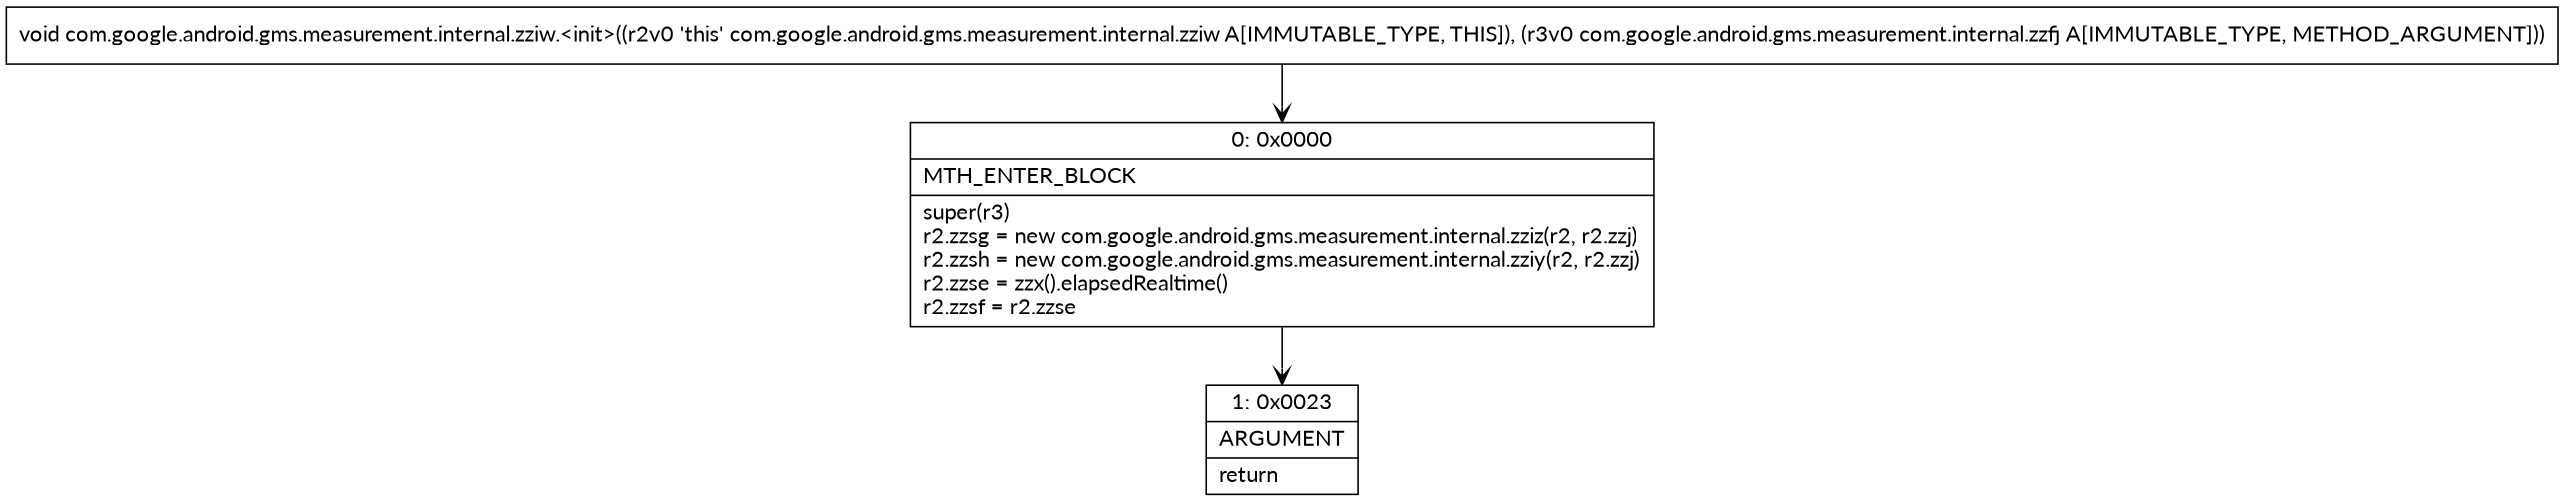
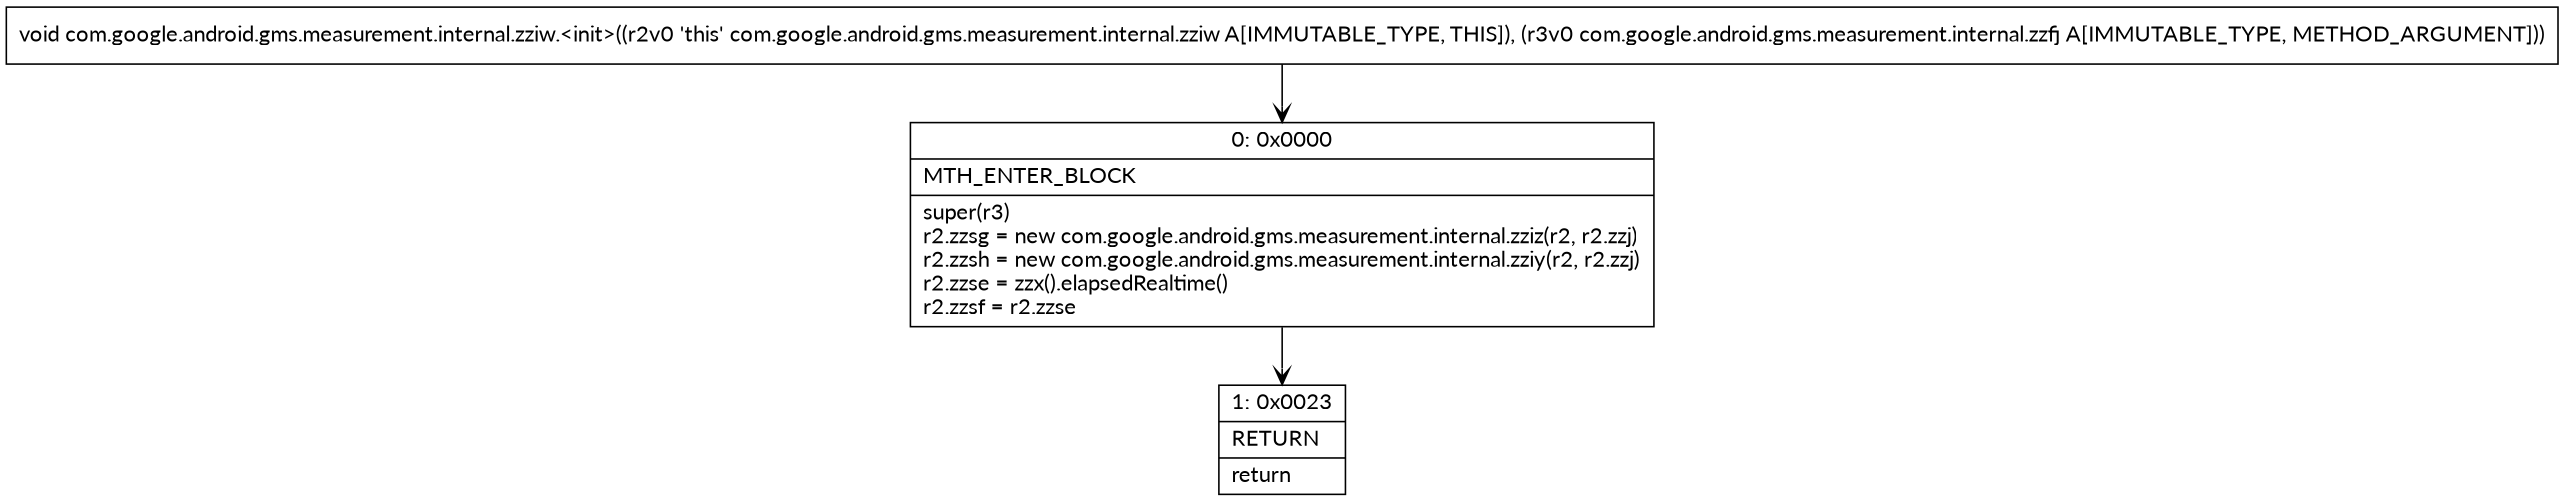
node "1: 0x0023": text "ARGUMENT" -> "RETURN"
